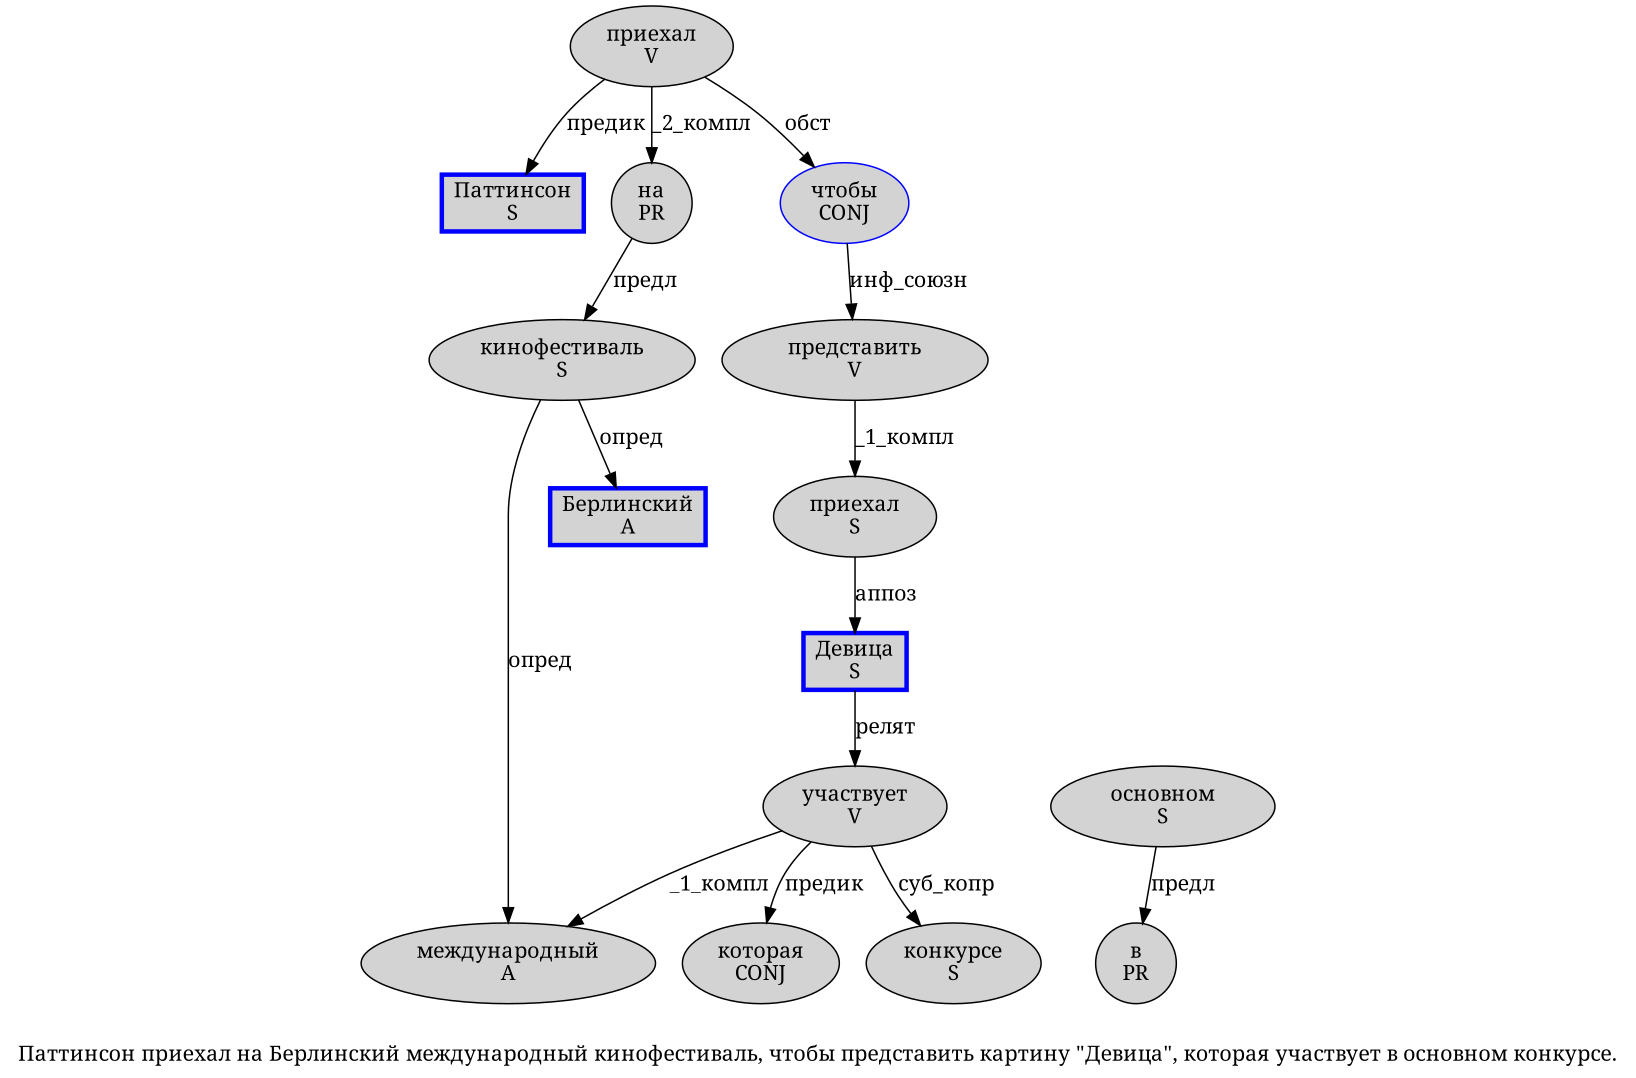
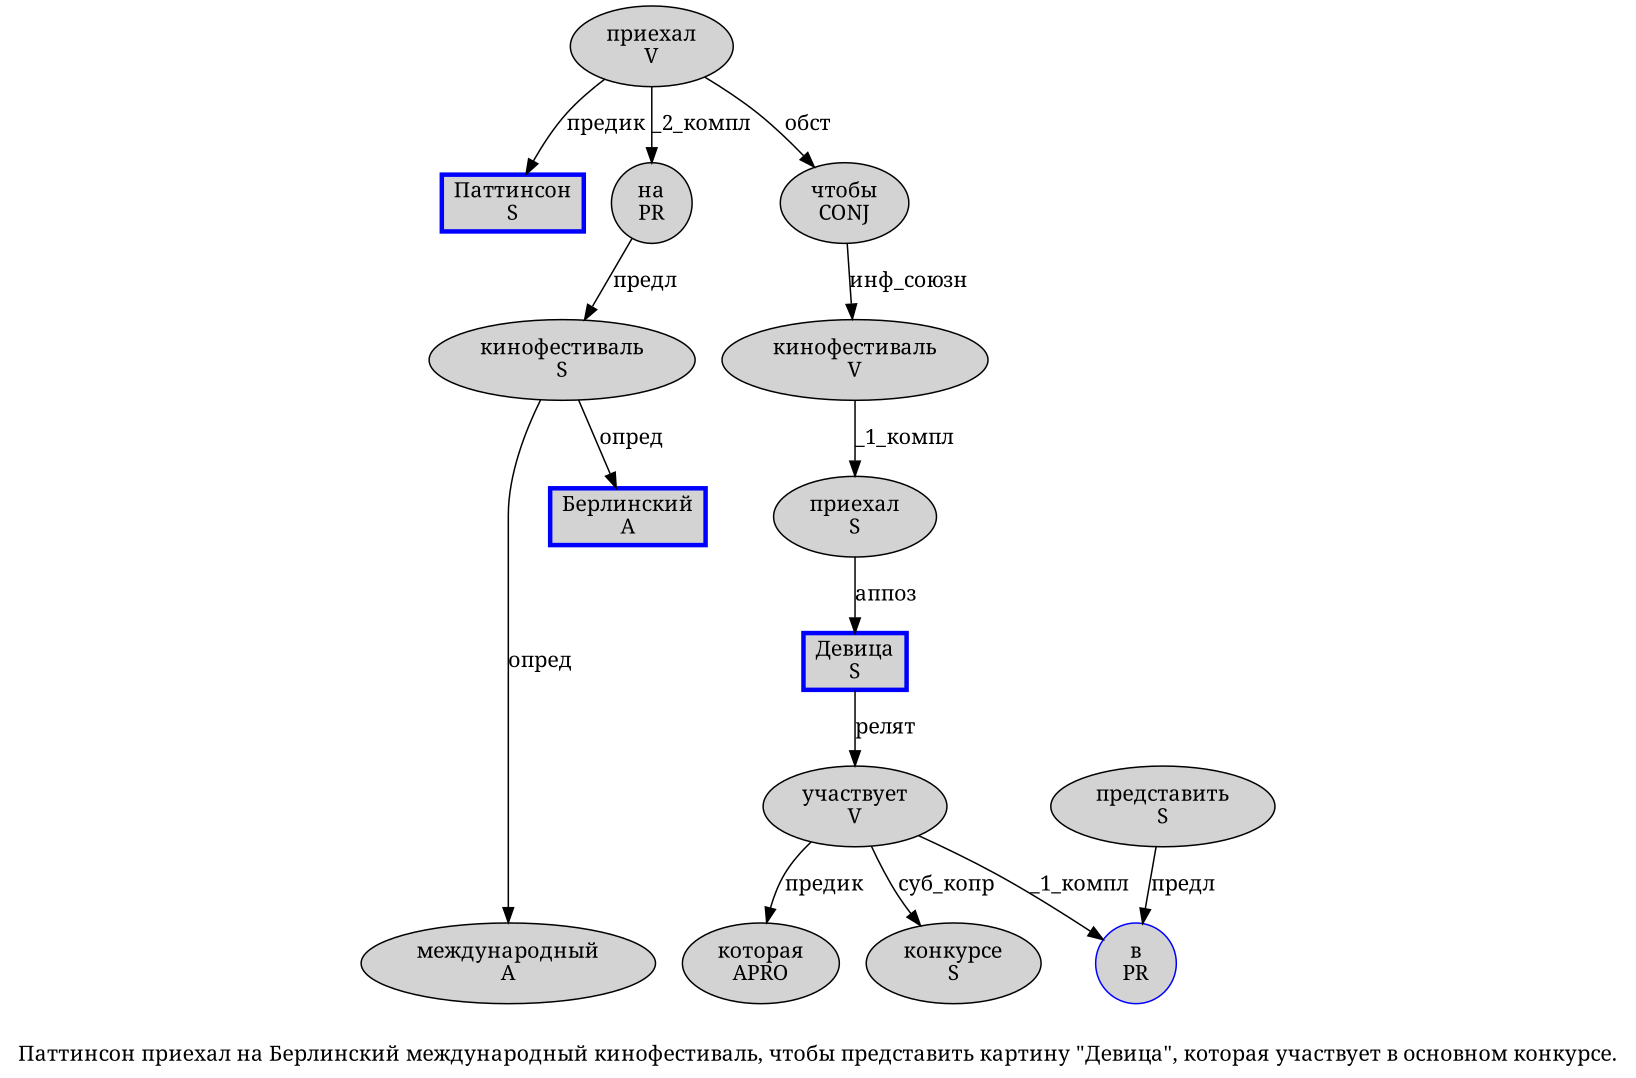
node "чтобы CONJ": color blue -> black
node "представить V": label "представить V" -> "кинофестиваль V"
node "основном S": label "основном S" -> "представить S"
edge "участвует V" -> "международный A": now "участвует V" -> "в PR"
node "которая CONJ": label "которая CONJ" -> "которая APRO"
node "в PR": color black -> blue
